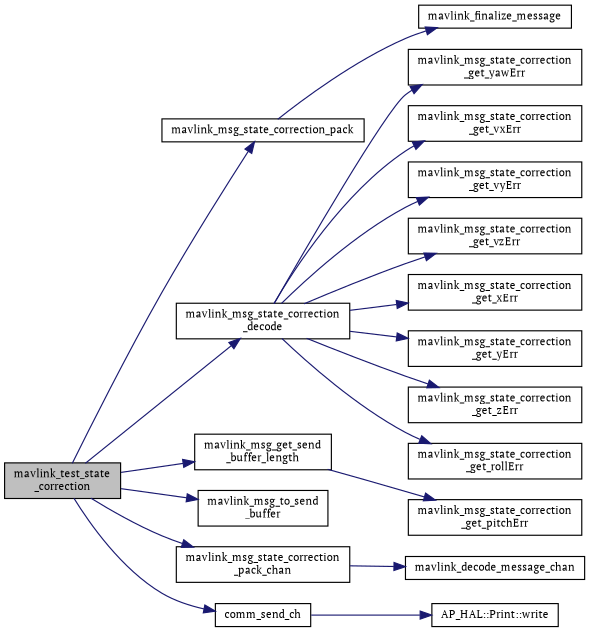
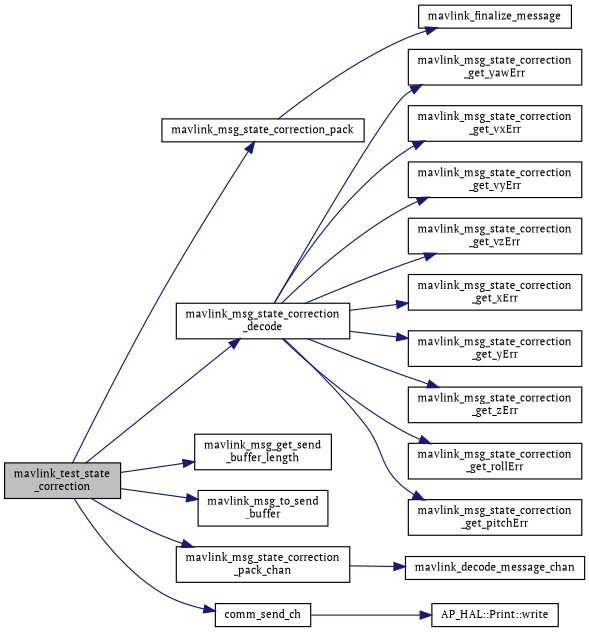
edge "mavlink_msg_get_send _buffer_length" -> "mavlink_msg_state_correction _get_pitchErr": now "mavlink_msg_state_correction _decode" -> "mavlink_msg_state_correction _get_pitchErr"
